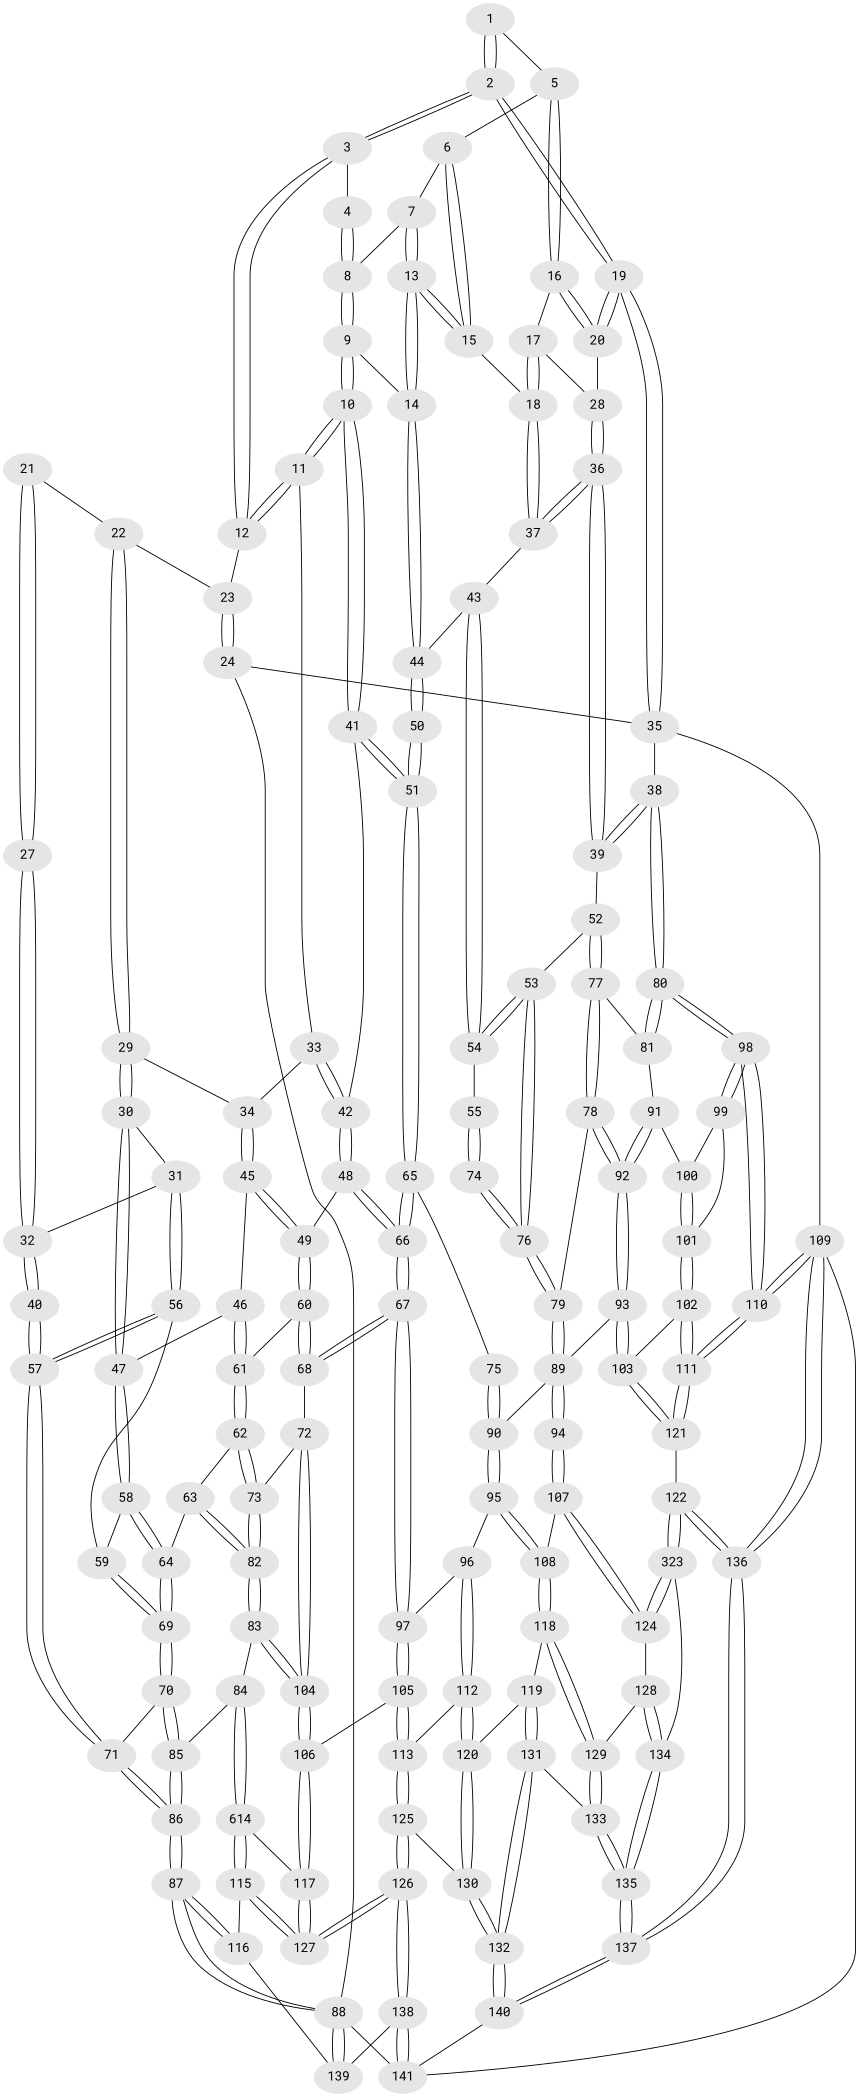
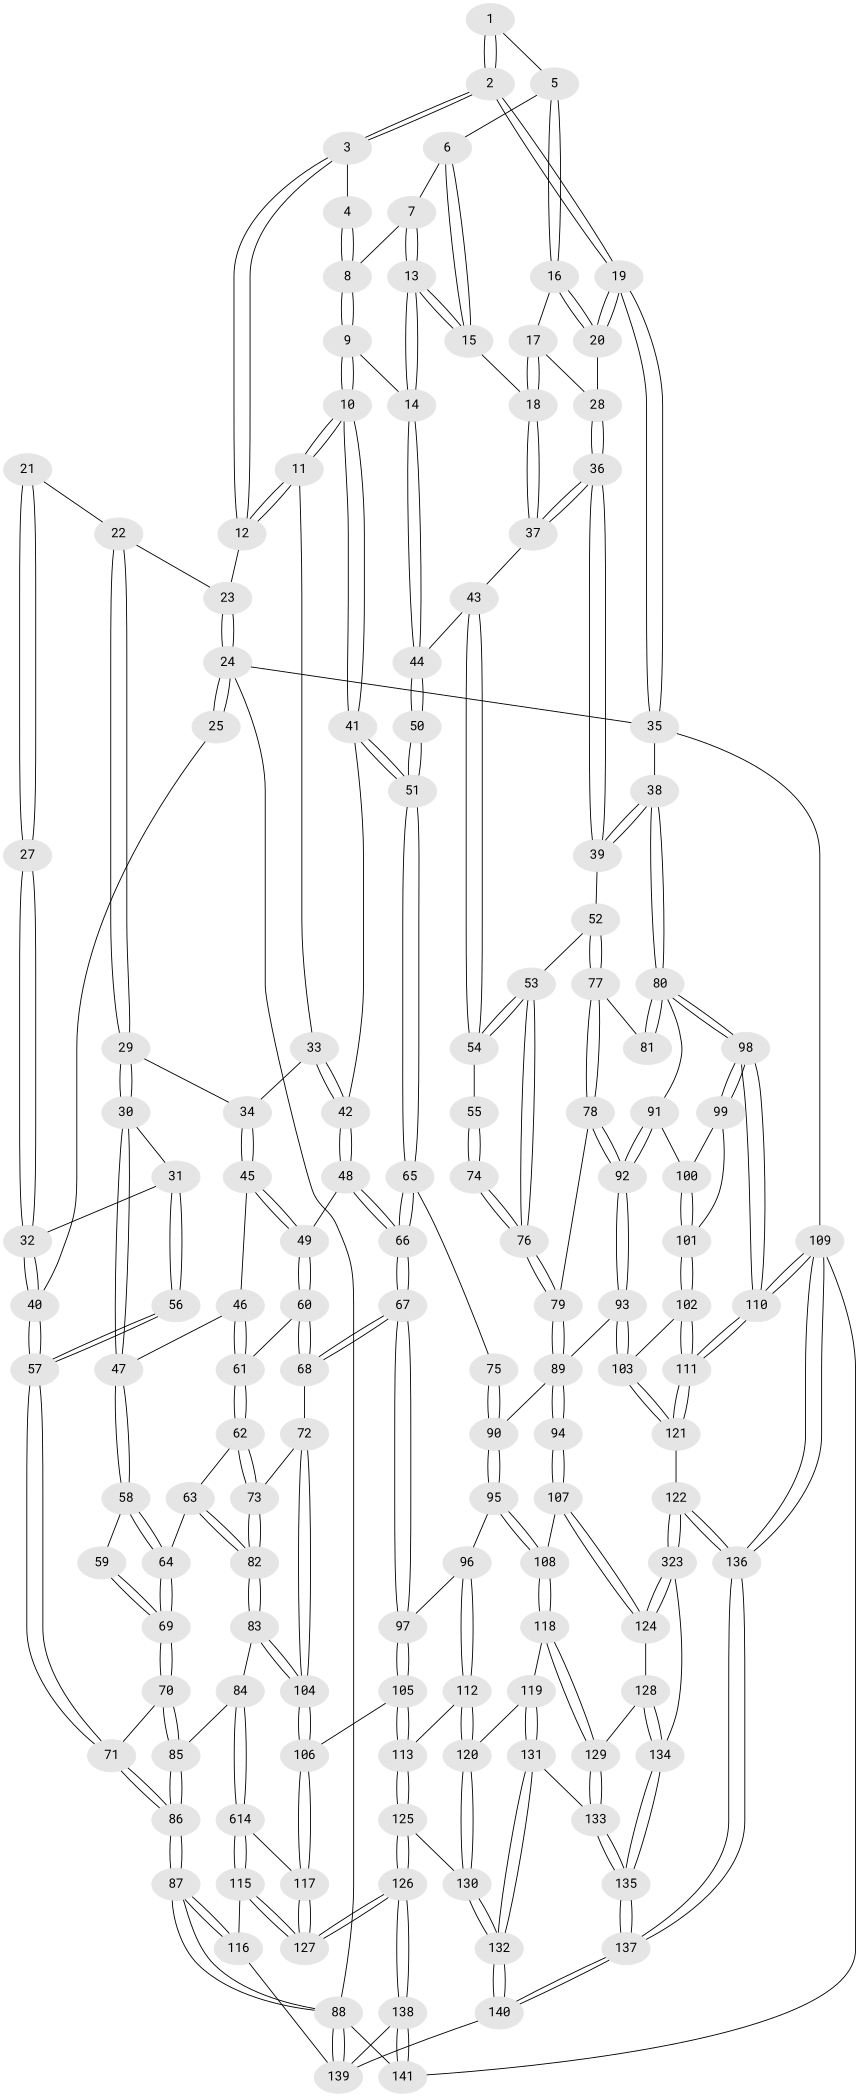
node "25": added
edge "81" -- "91": now "80" -- "91"
edge "56" -- "59": removed
edge "140" -- "141": now "140" -- "139"
